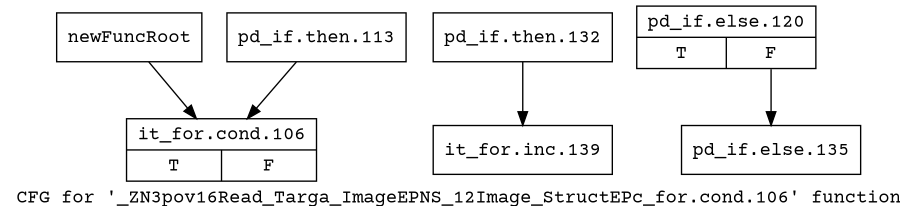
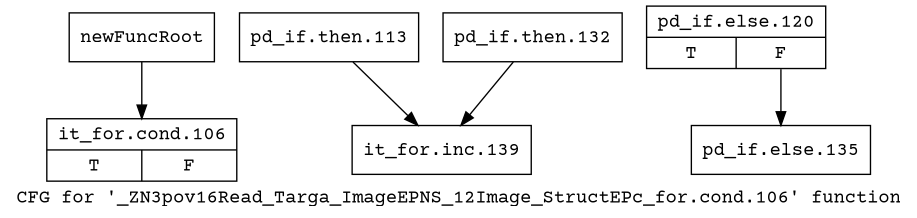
edge "pd_if.then.113" -> "it_for.cond.106": now "pd_if.then.113" -> "it_for.inc.139"
